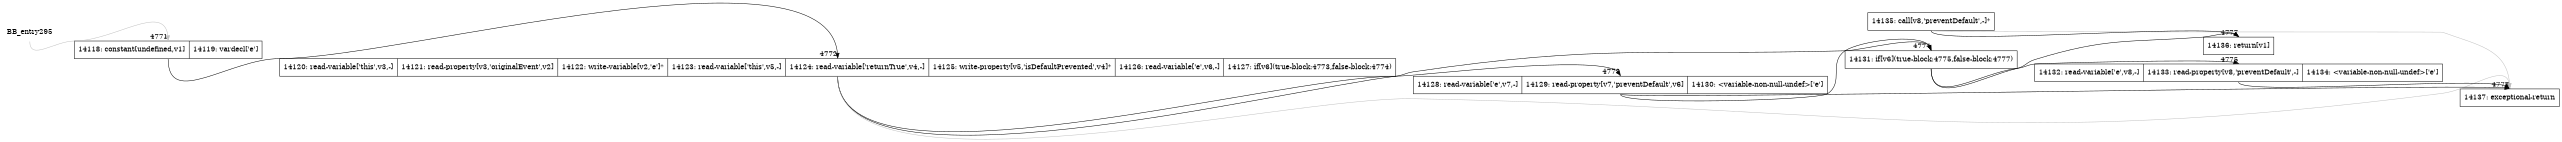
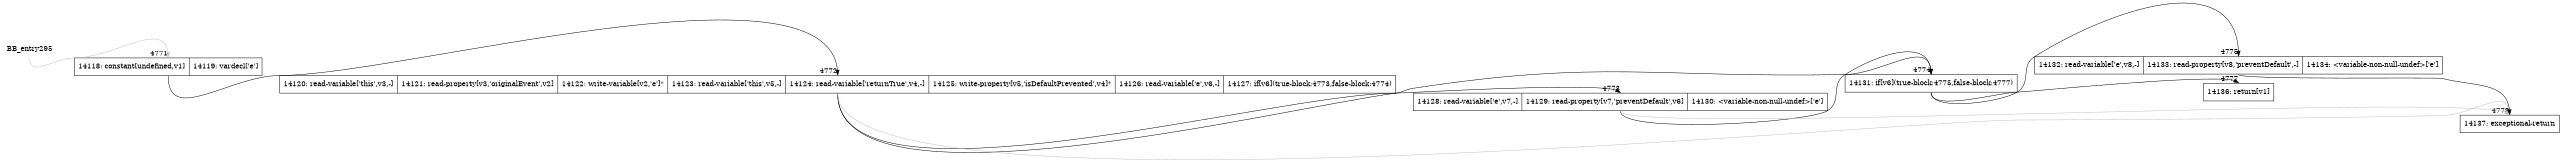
node "14135: call[v8,'preventDefault',-]*": removed
edge "14128: read-variable['e',v7,-]" -> "14137: exceptional-return": color black -> gray
